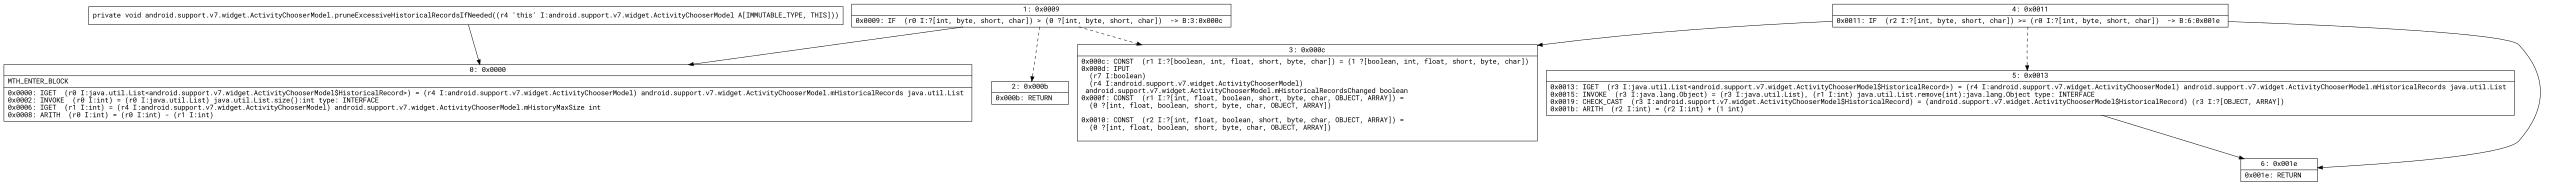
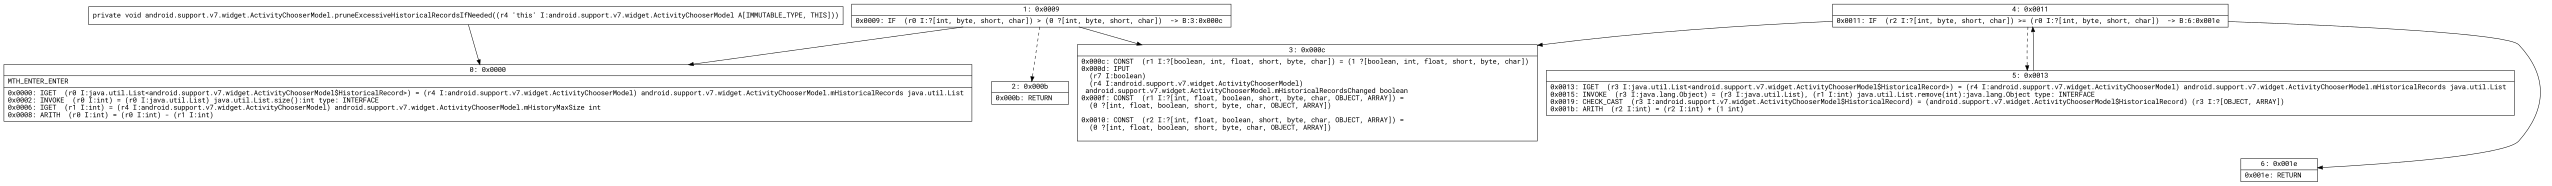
edge "1: 0x0009" -> "3: 0x000c": style dashed -> solid
node "0: 0x0000": text "MTH_ENTER_BLOCK" -> "MTH_ENTER_ENTER"
edge "5: 0x0013" -> "6: 0x001e": now "5: 0x0013" -> "4: 0x0011"
